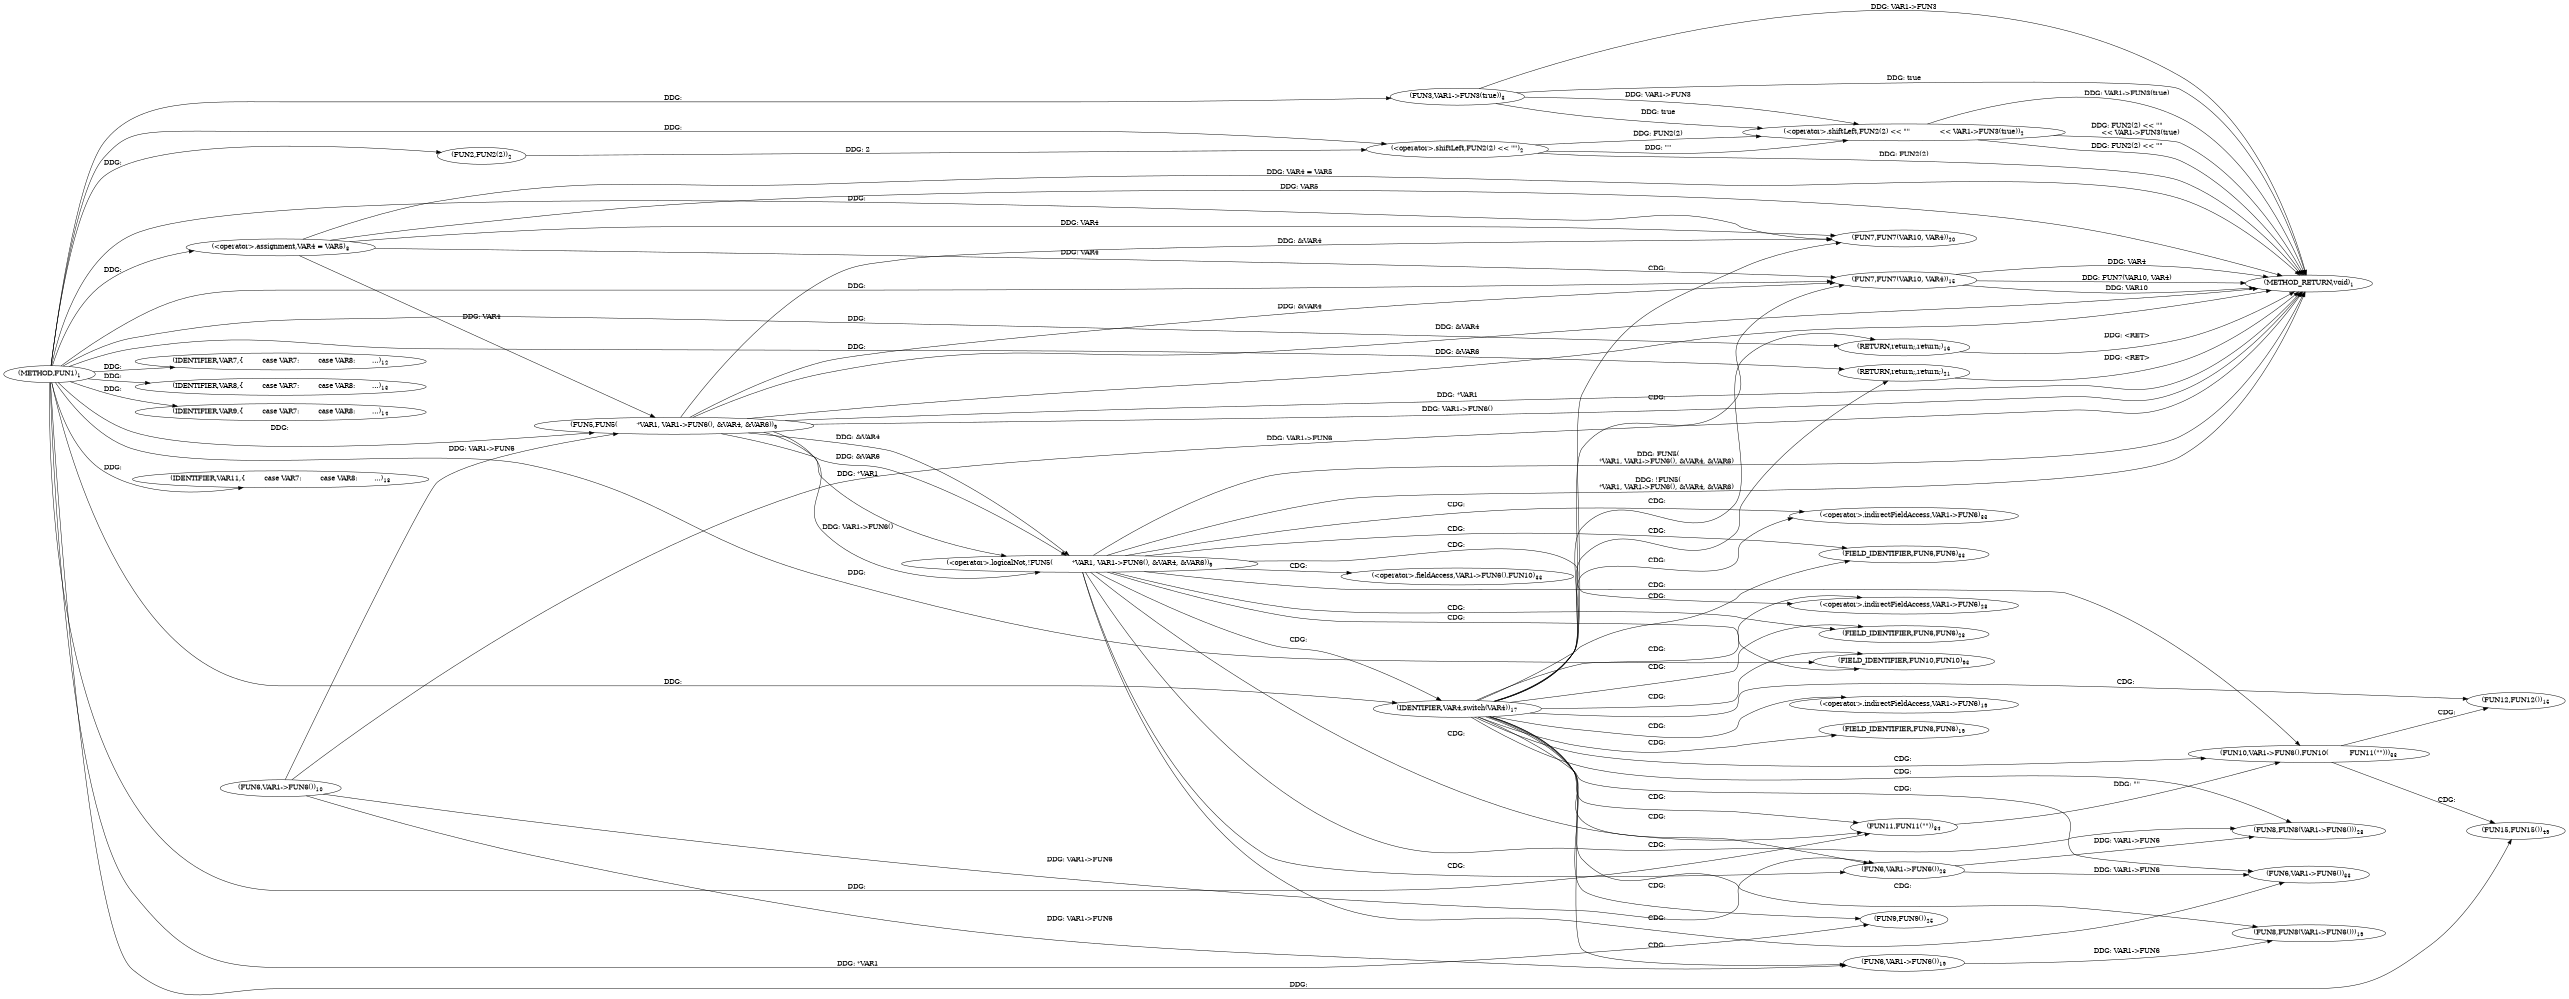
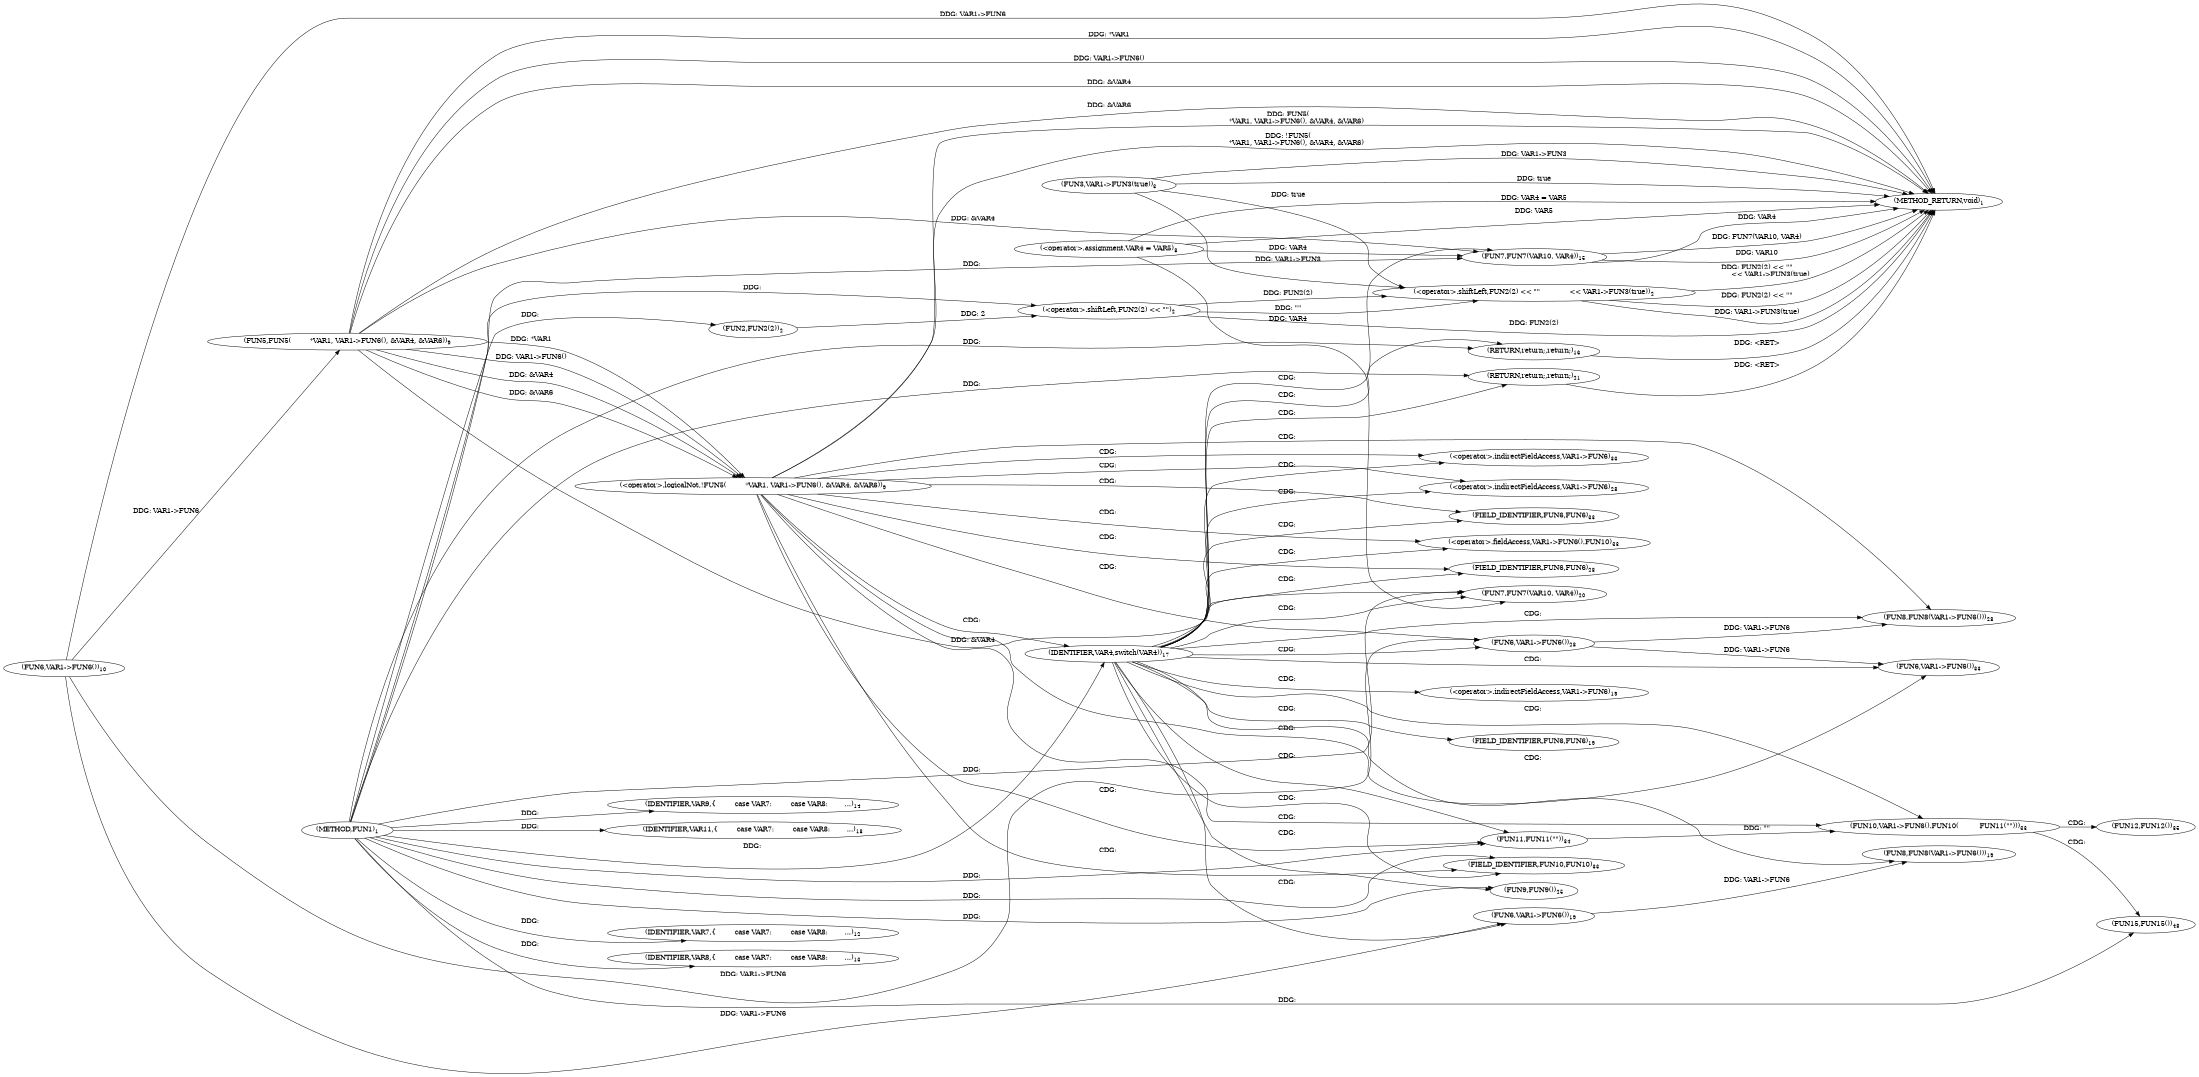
edge "(METHOD,FUN1)" -> "(FUN3,VAR1->FUN3(true))": removed, label "DDG:"
edge "(METHOD,FUN1)" -> "(<operator>.assignment,VAR4 = VAR5)": removed, label "DDG:"
edge "(<operator>.assignment,VAR4 = VAR5)" -> "(FUN5,FUN5(         *VAR1, VAR1->FUN6(), &VAR4, &VAR6))": removed, label "DDG: VAR4"
edge "(METHOD,FUN1)" -> "(FUN5,FUN5(         *VAR1, VAR1->FUN6(), &VAR4, &VAR6))": removed, label "DDG:"
node "(FIELD_IDENTIFIER,FUN10,FUN10)": text "93" -> "33"
edge "(IDENTIFIER,VAR4,switch(VAR4))" -> "(FUN12,FUN12())": now "(IDENTIFIER,VAR4,switch(VAR4))" -> "(<operator>.fieldAccess,VAR1->FUN6().FUN10)"
node "(FUN12,FUN12())": text "15" -> "35"
node "(FUN15,FUN15())": text "49" -> "48"
edge "(METHOD,FUN1)" -> "(FUN9,FUN9())": label "DDG: *VAR1" -> "DDG: "
